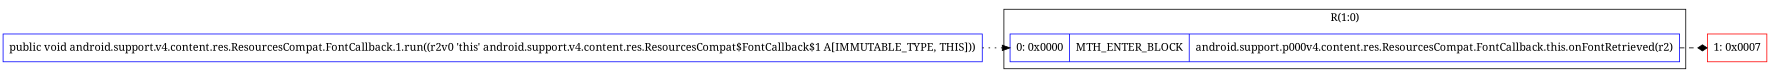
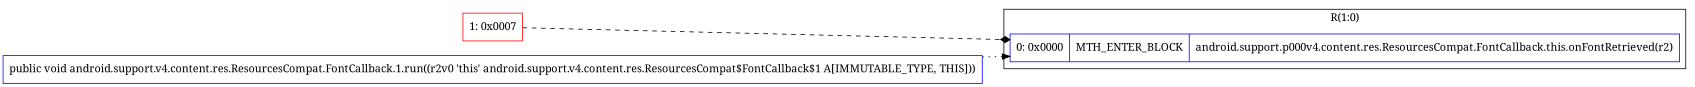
edge "0: 0x0000" -> "1: 0x0007": reversed
